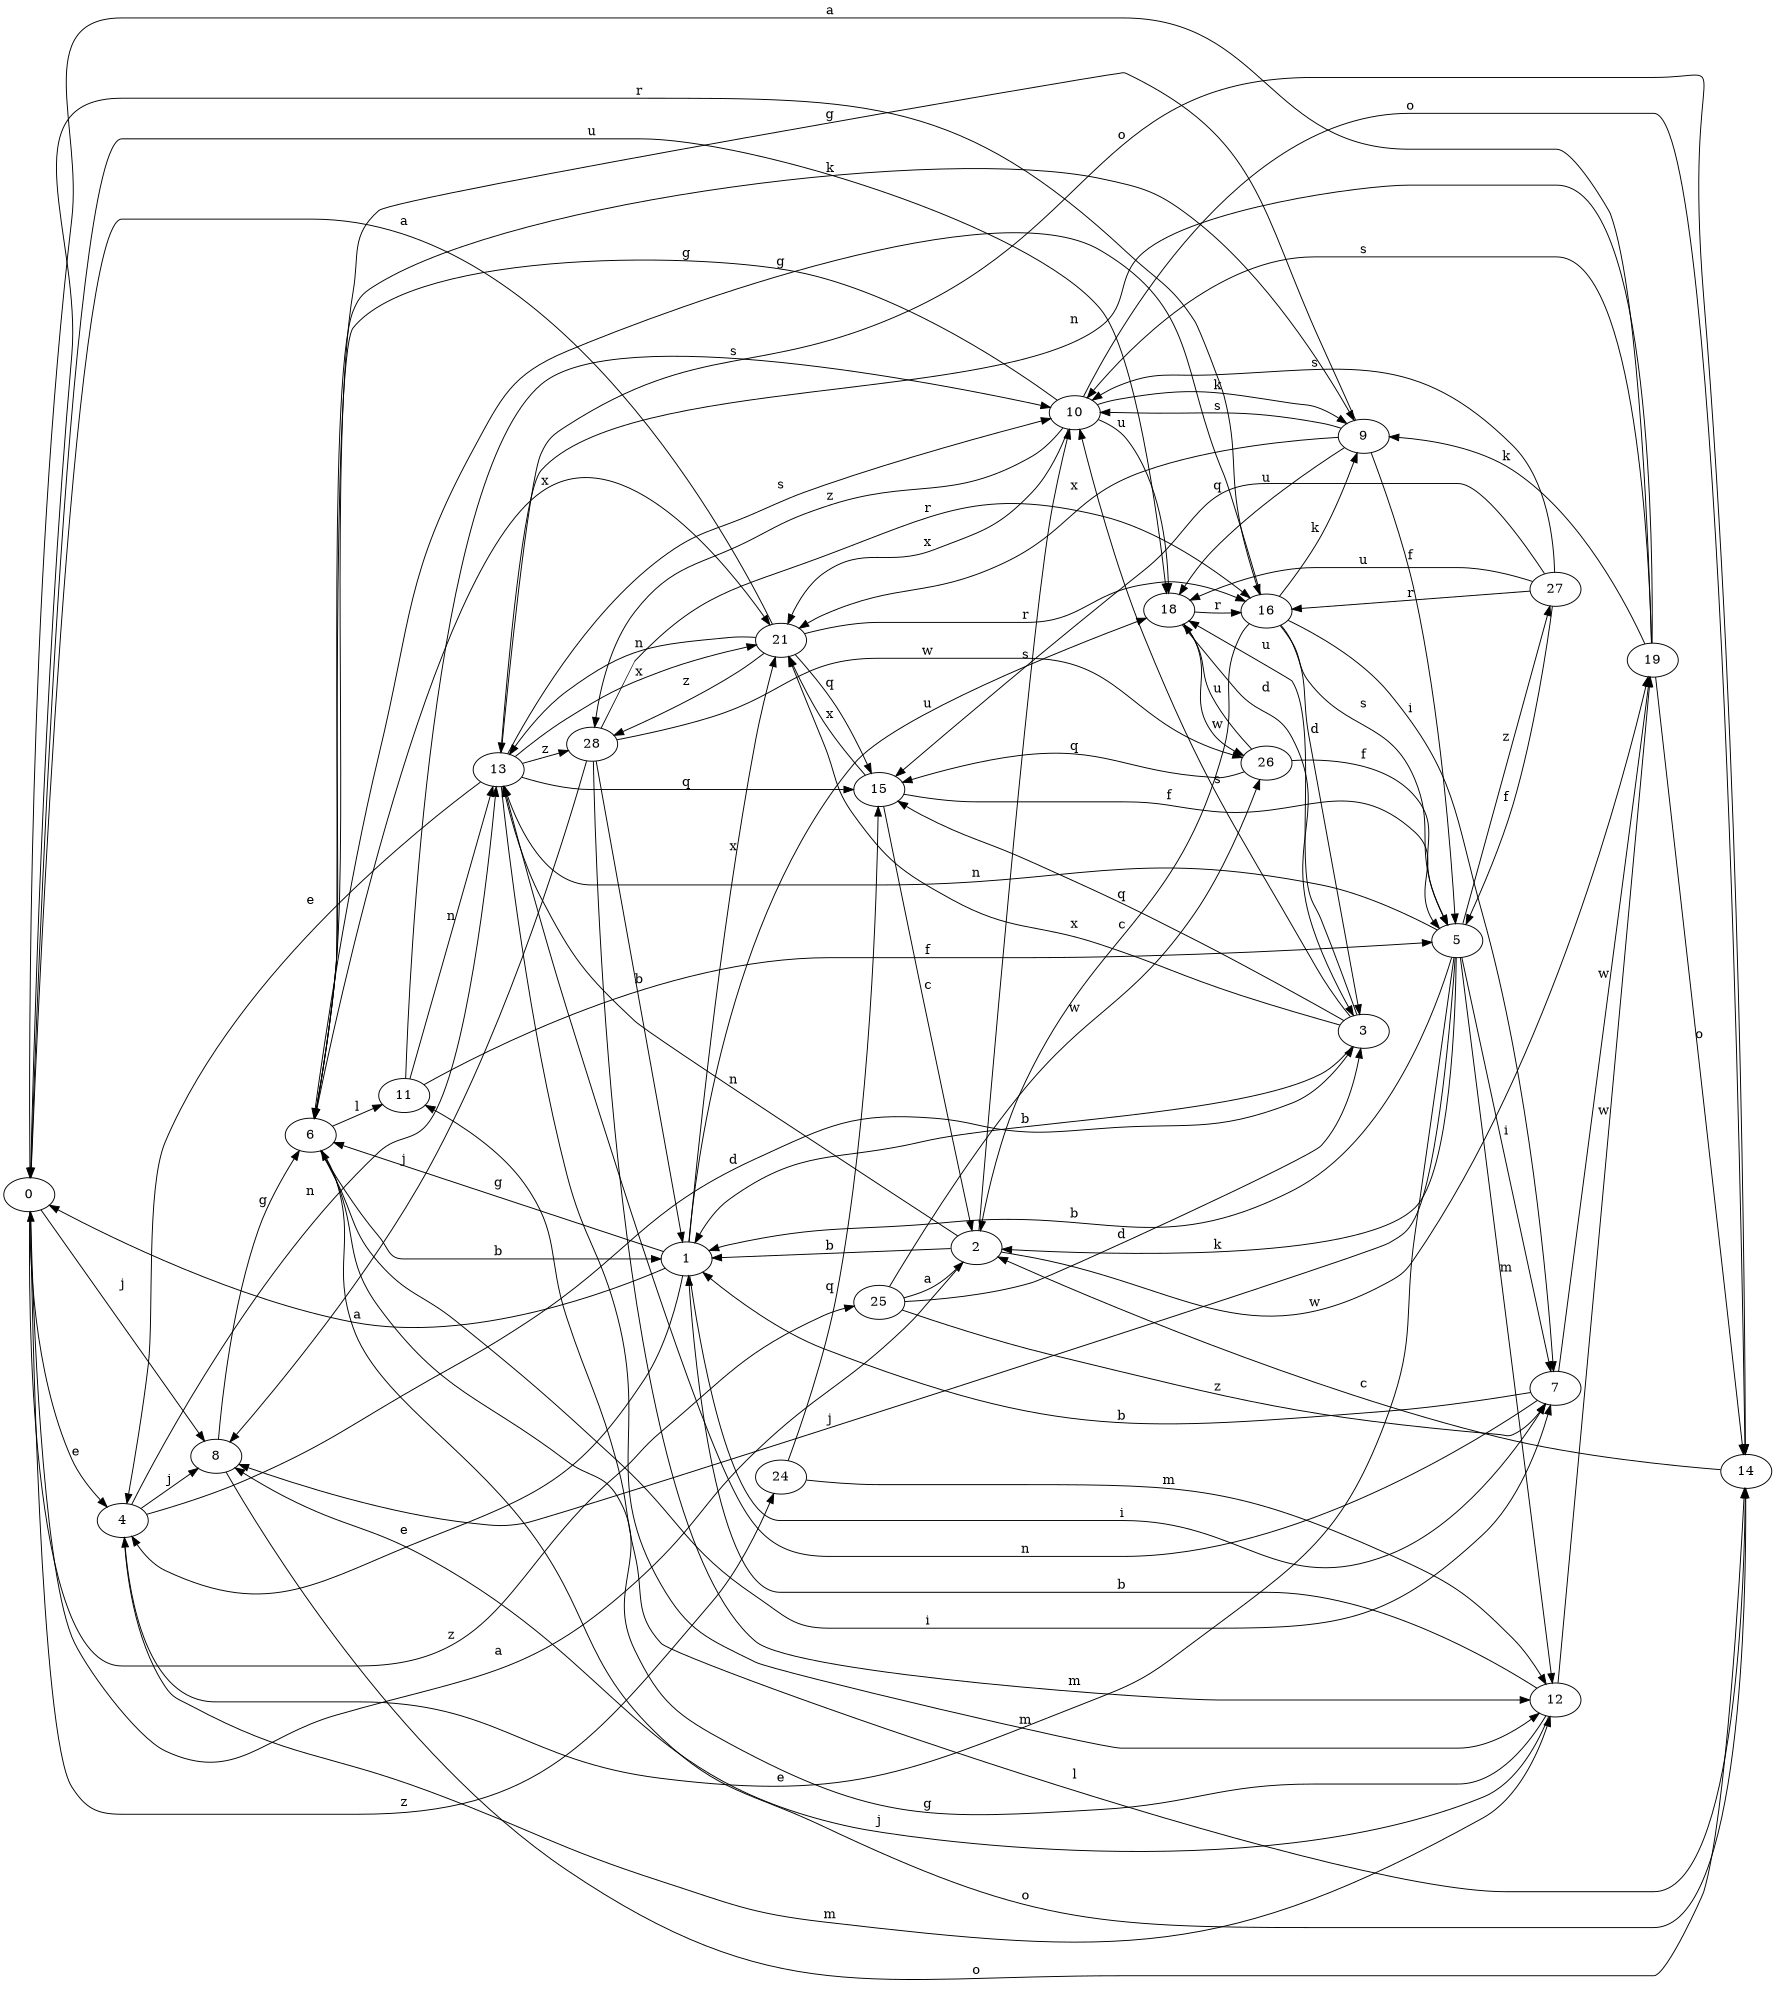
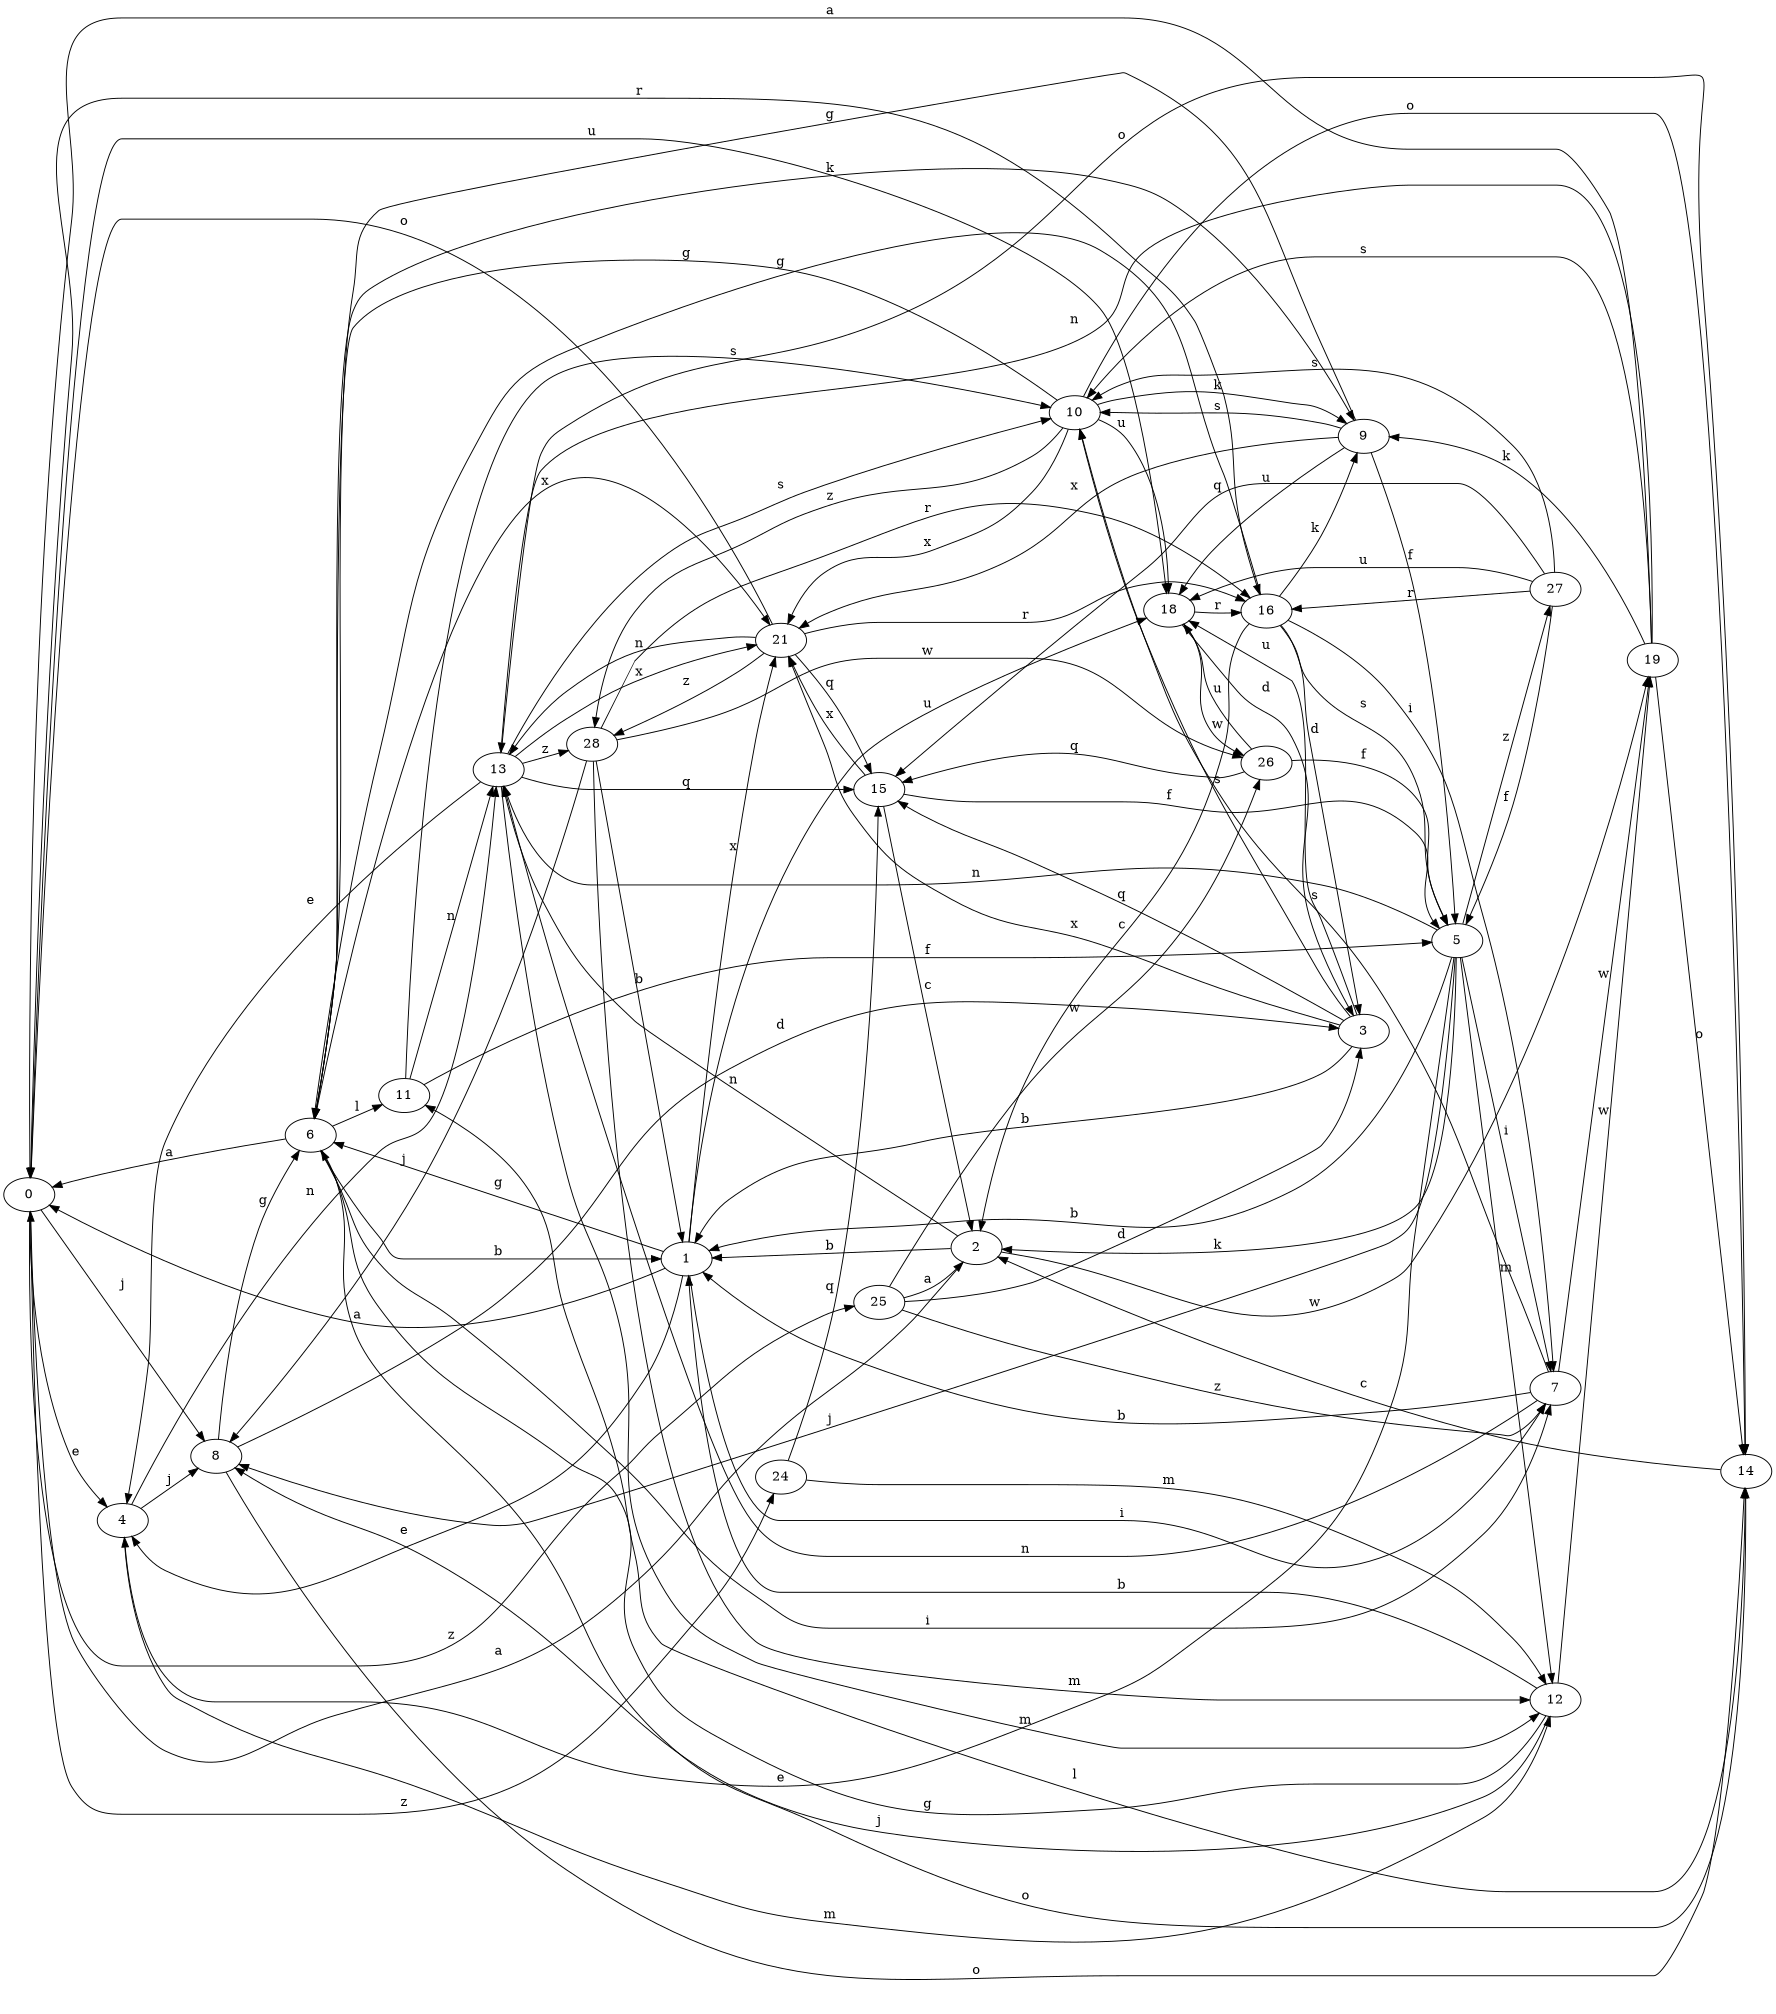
edge "21" -> "0": label "a" -> "o"
edge "2" -> "10": now "7" -> "10"
edge "6" -> "0": added, label "a"
edge "4" -> "3": now "8" -> "3"
